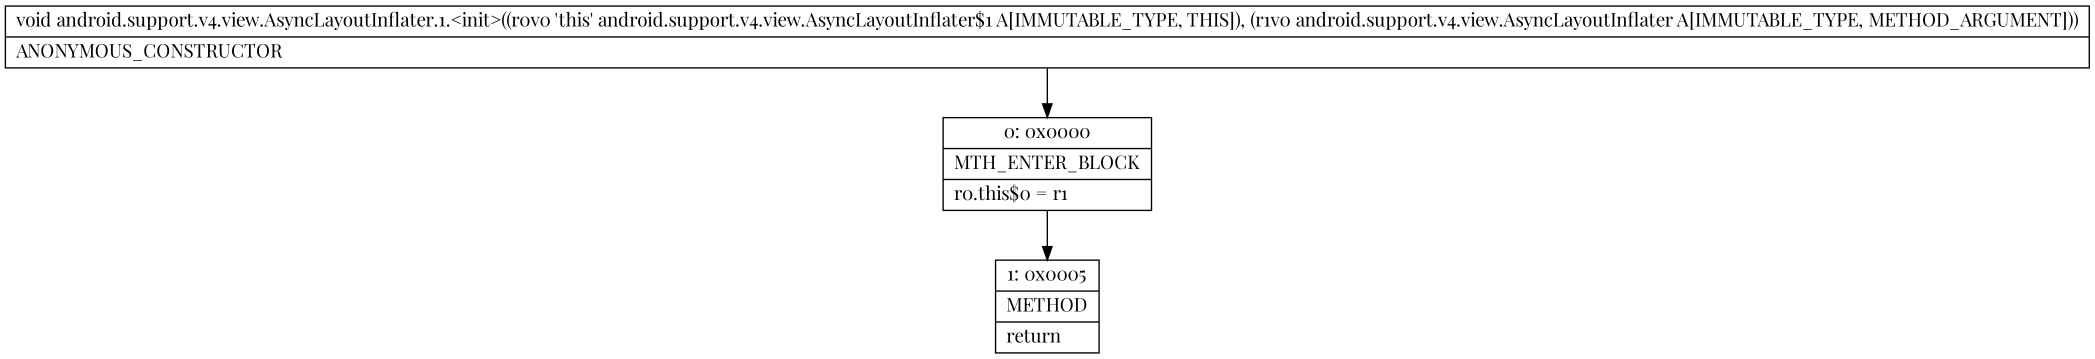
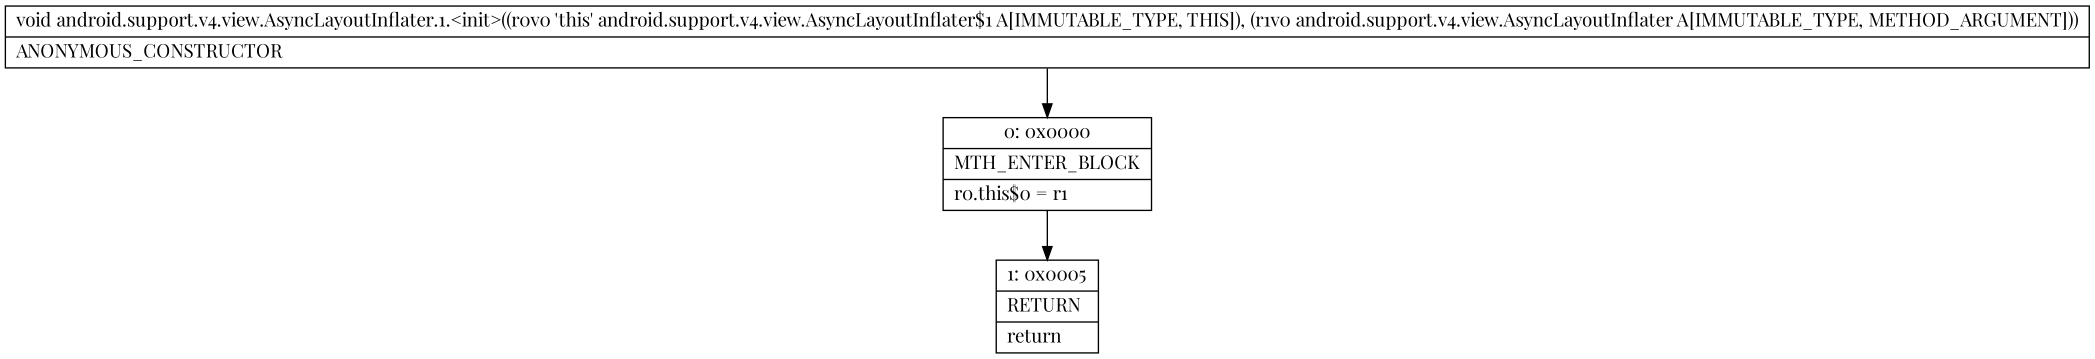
node "1: 0x0005": text "METHOD" -> "RETURN"
